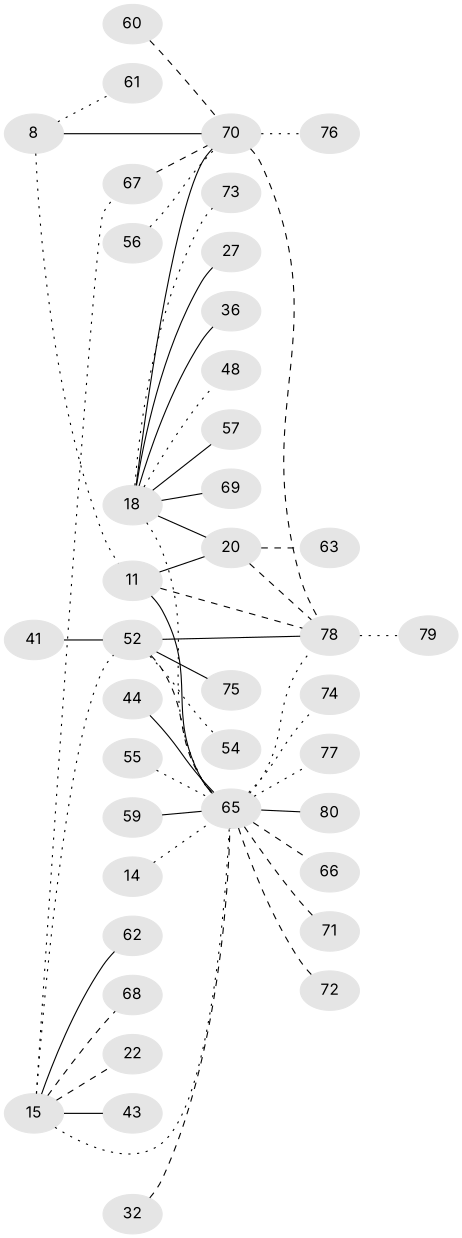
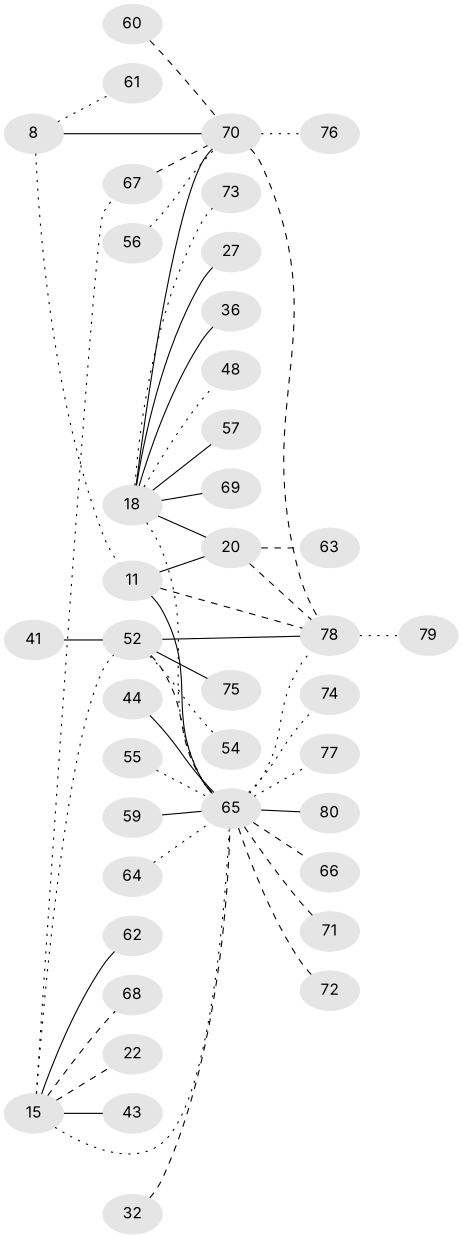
node "14": label "14" -> "64"
